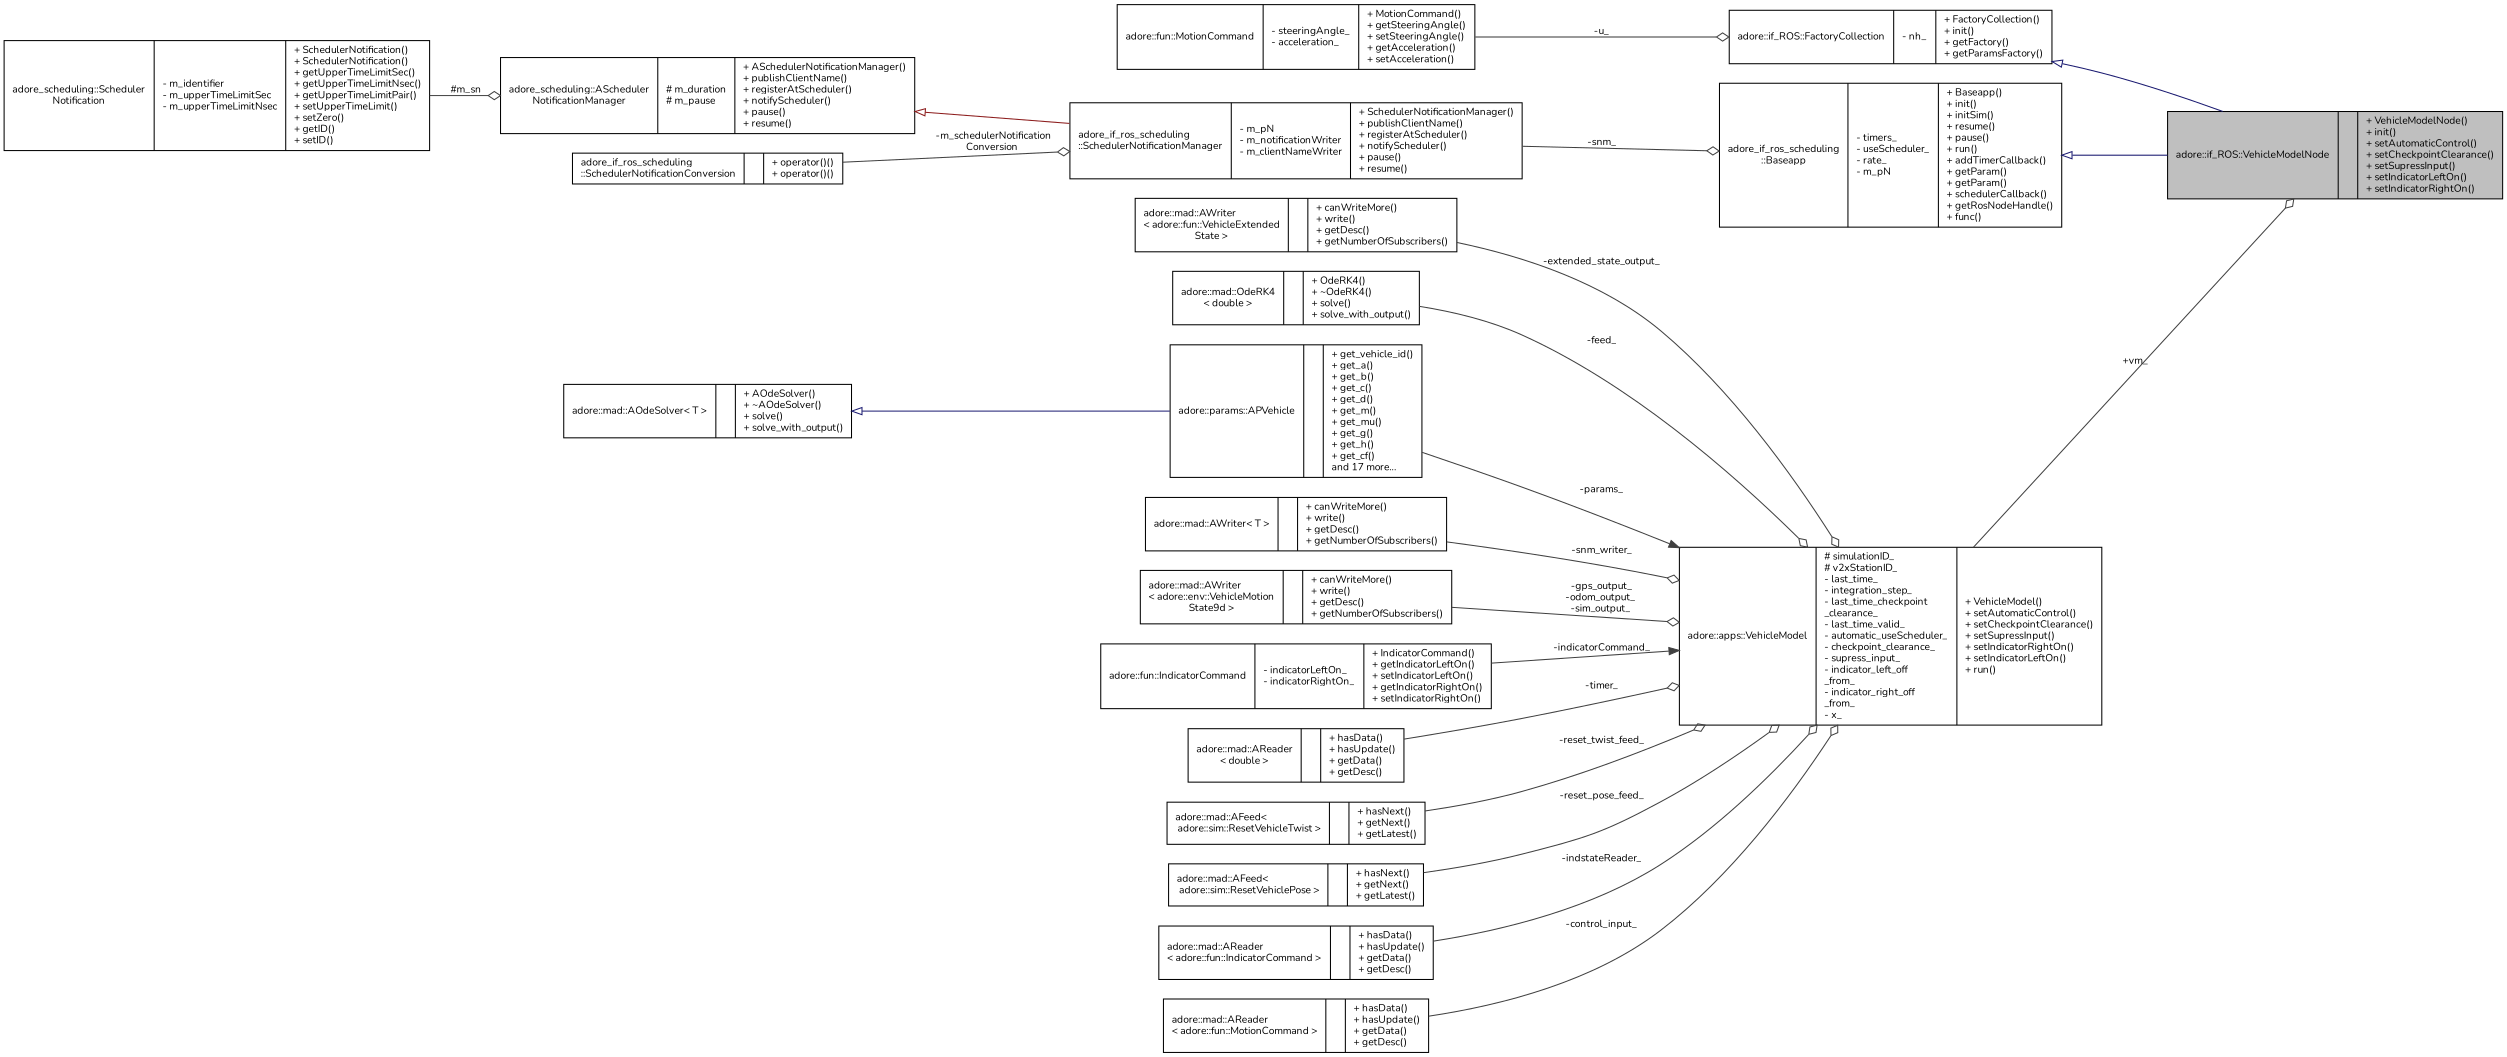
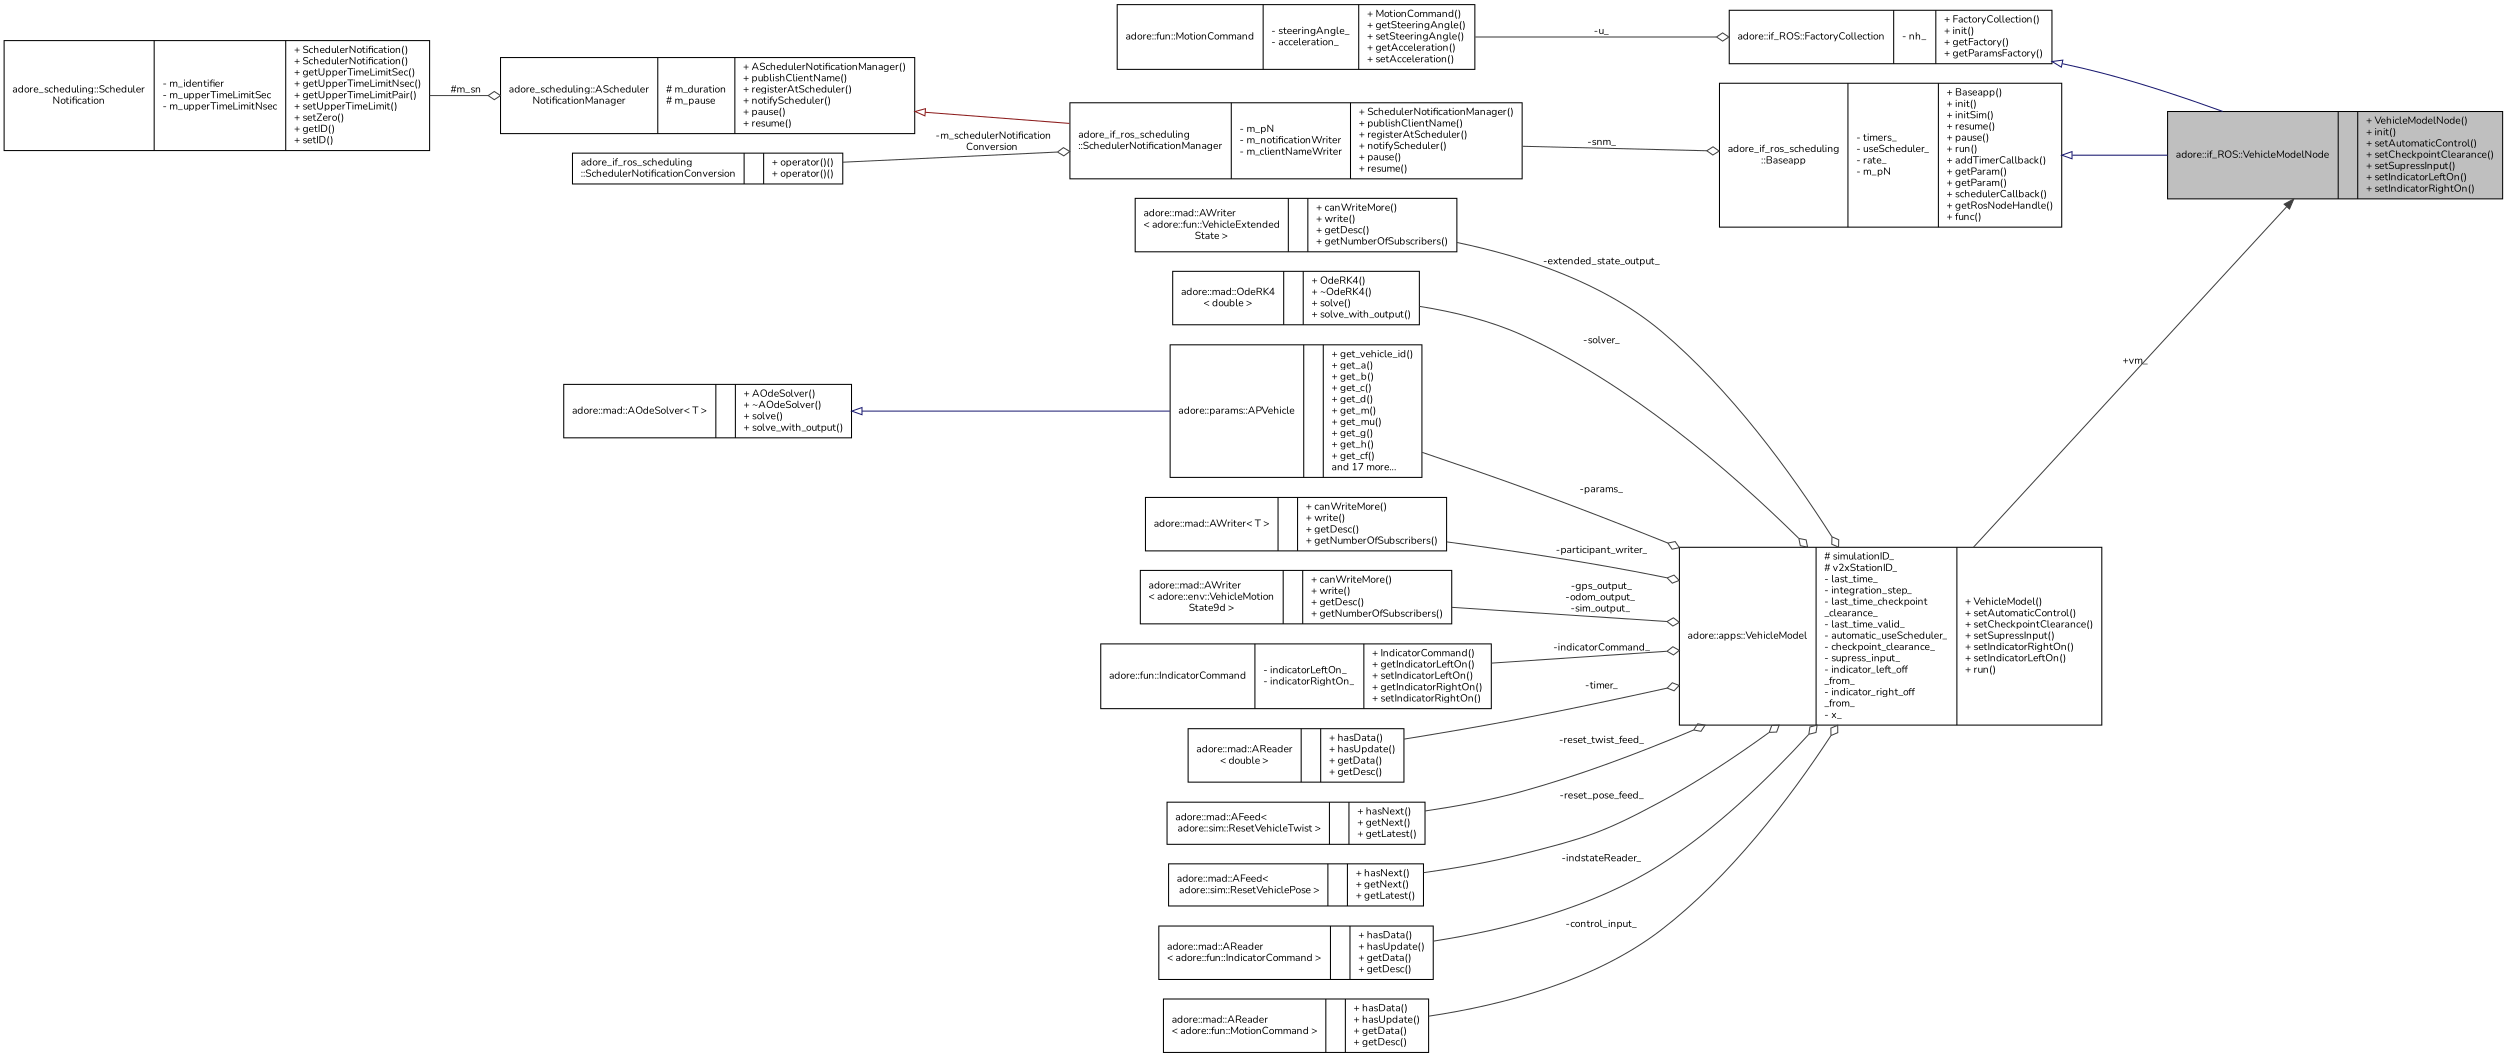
edge "adore::mad::OdeRK4" -> "adore::apps::VehicleModel": label " -feed_" -> " -solver_"
edge "adore::apps::VehicleModel" -> "adore::if_ROS::VehicleModelNode": arrowhead odiamond -> normal
edge "adore::params::APVehicle" -> "adore::apps::VehicleModel": arrowhead normal -> odiamond
edge "adore::mad::AWriter< T >" -> "adore::apps::VehicleModel": label " -snm_writer_" -> " -participant_writer_"
edge "adore::fun::IndicatorCommand" -> "adore::apps::VehicleModel": arrowhead normal -> odiamond
